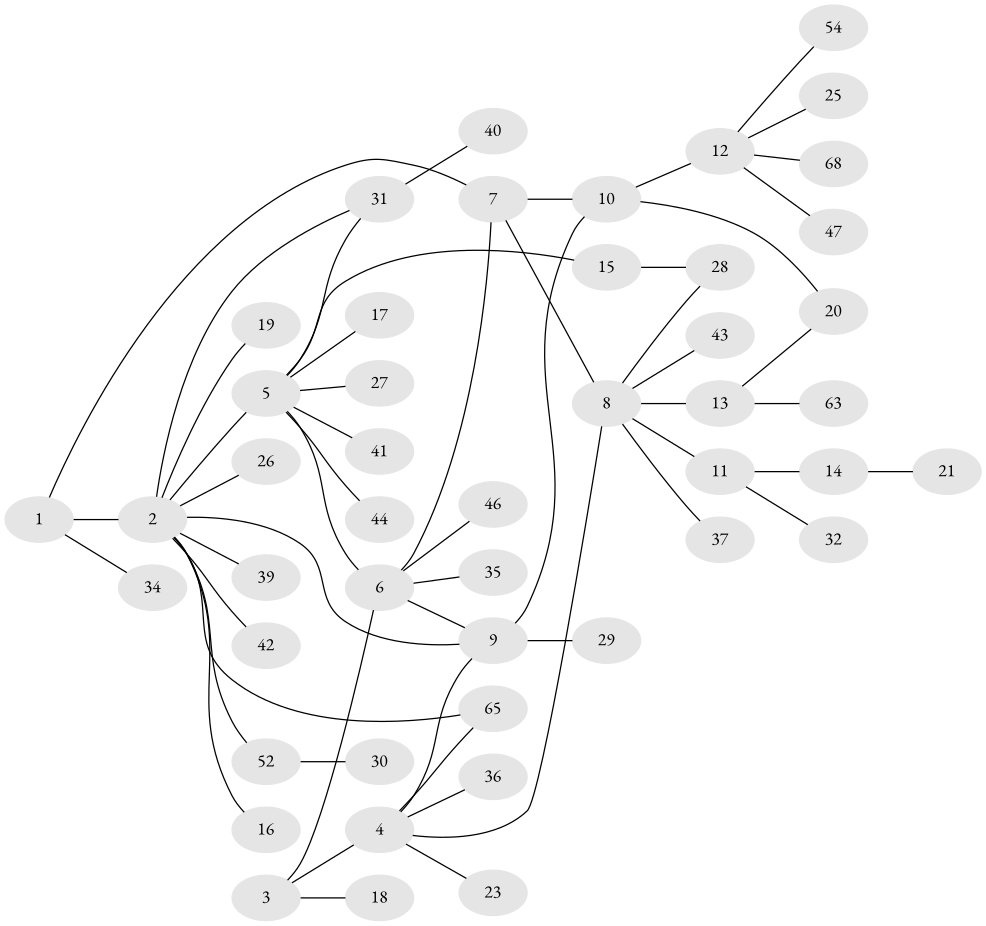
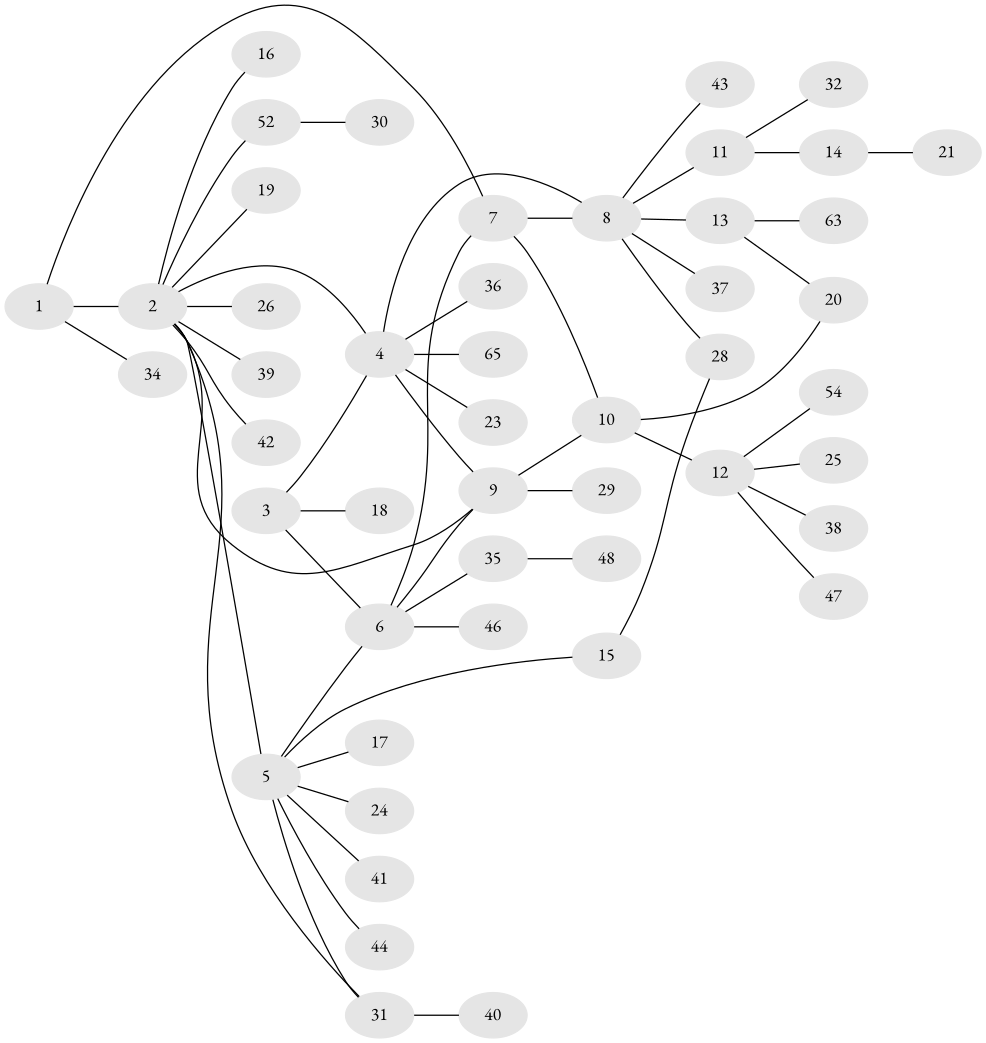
node "68": label "68" -> "38"
node "27": label "27" -> "24"
node "48": added
edge "2" -- "65": now "2" -- "4"
